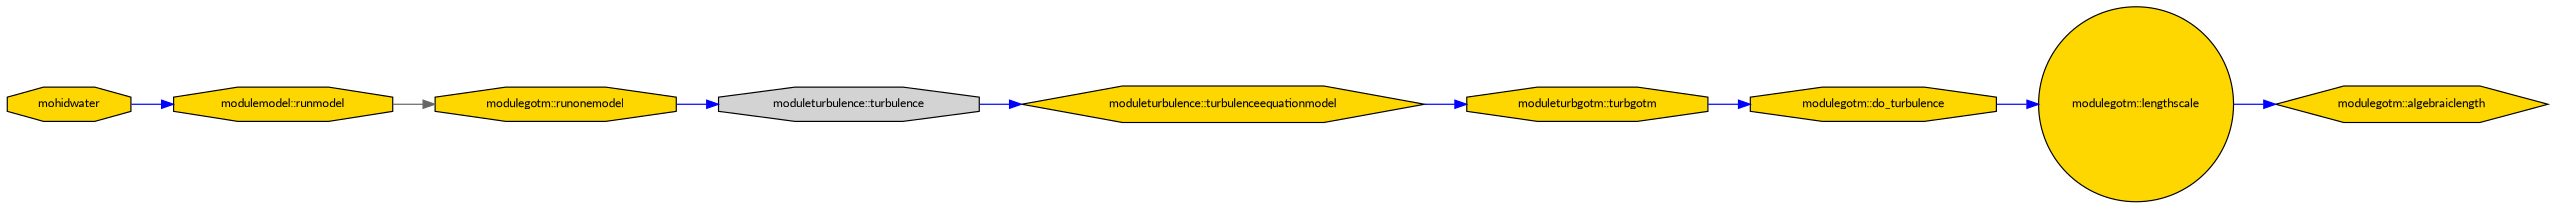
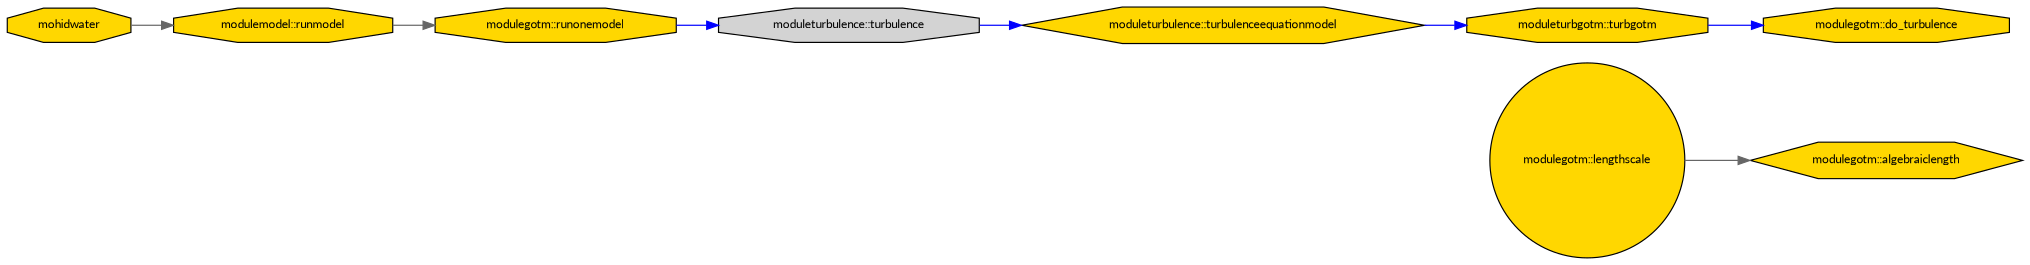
edge "mohidwater" -> "modulemodel::runmodel": color blue -> gray40
edge "modulegotm::do_turbulence" -> "modulegotm::lengthscale": removed
edge "modulegotm::lengthscale" -> "modulegotm::algebraiclength": color blue -> gray40
